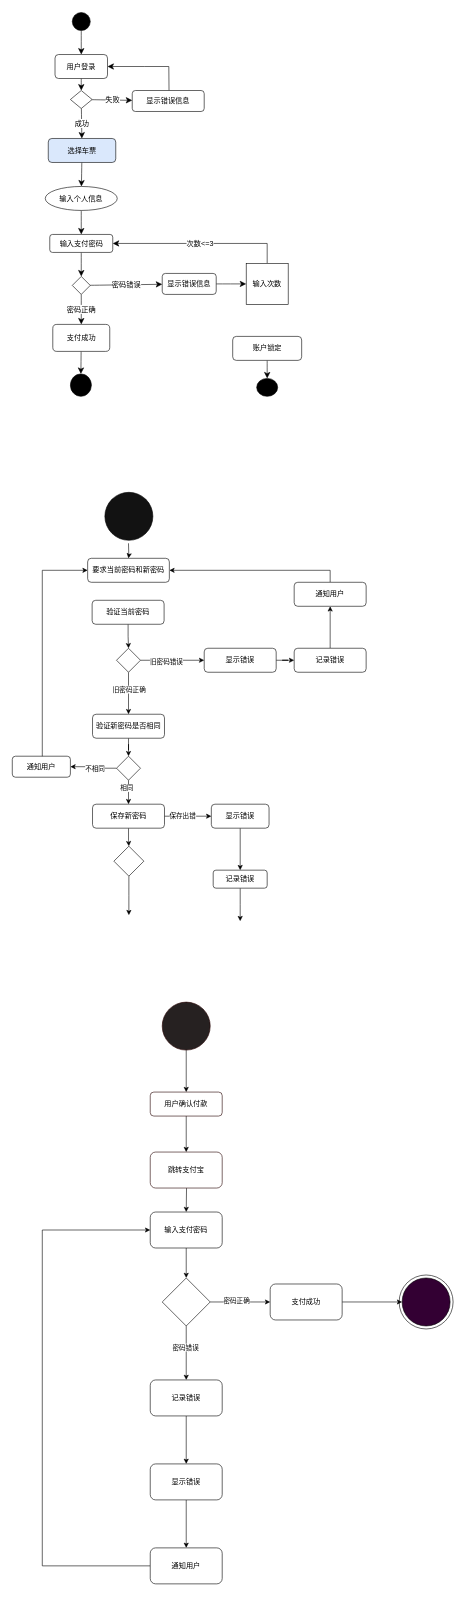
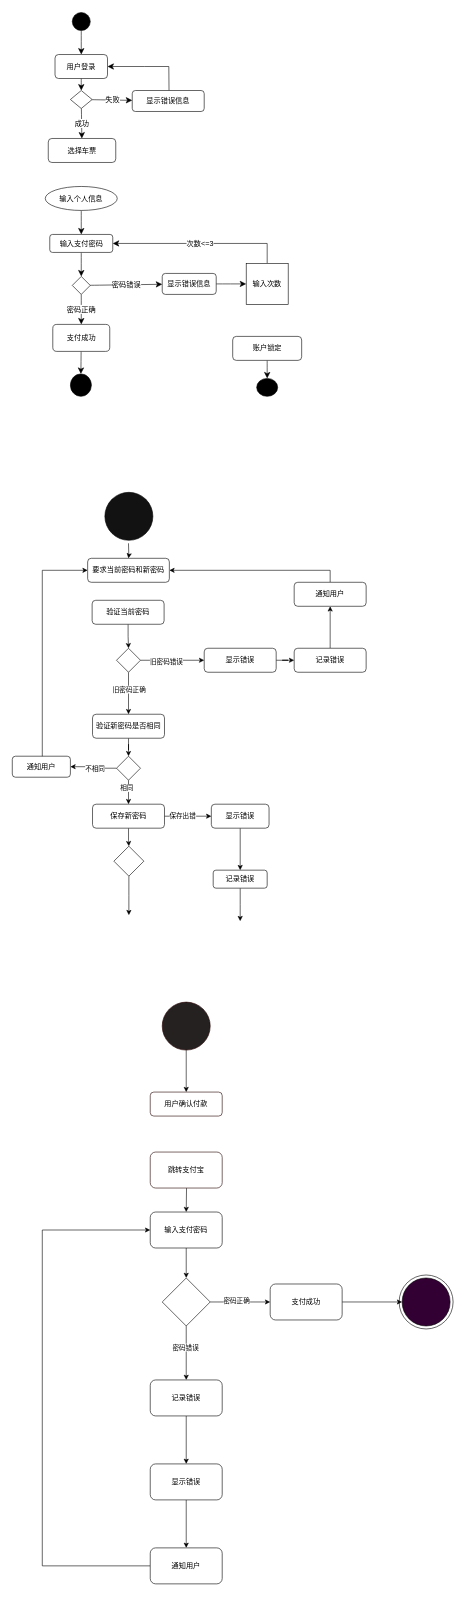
node "选择车票": fillcolor #dae8fc -> #ffffff
edge "选择车票" -> "输入个人信息": removed
edge "用户确认付款" -> "跳转支付宝": removed
